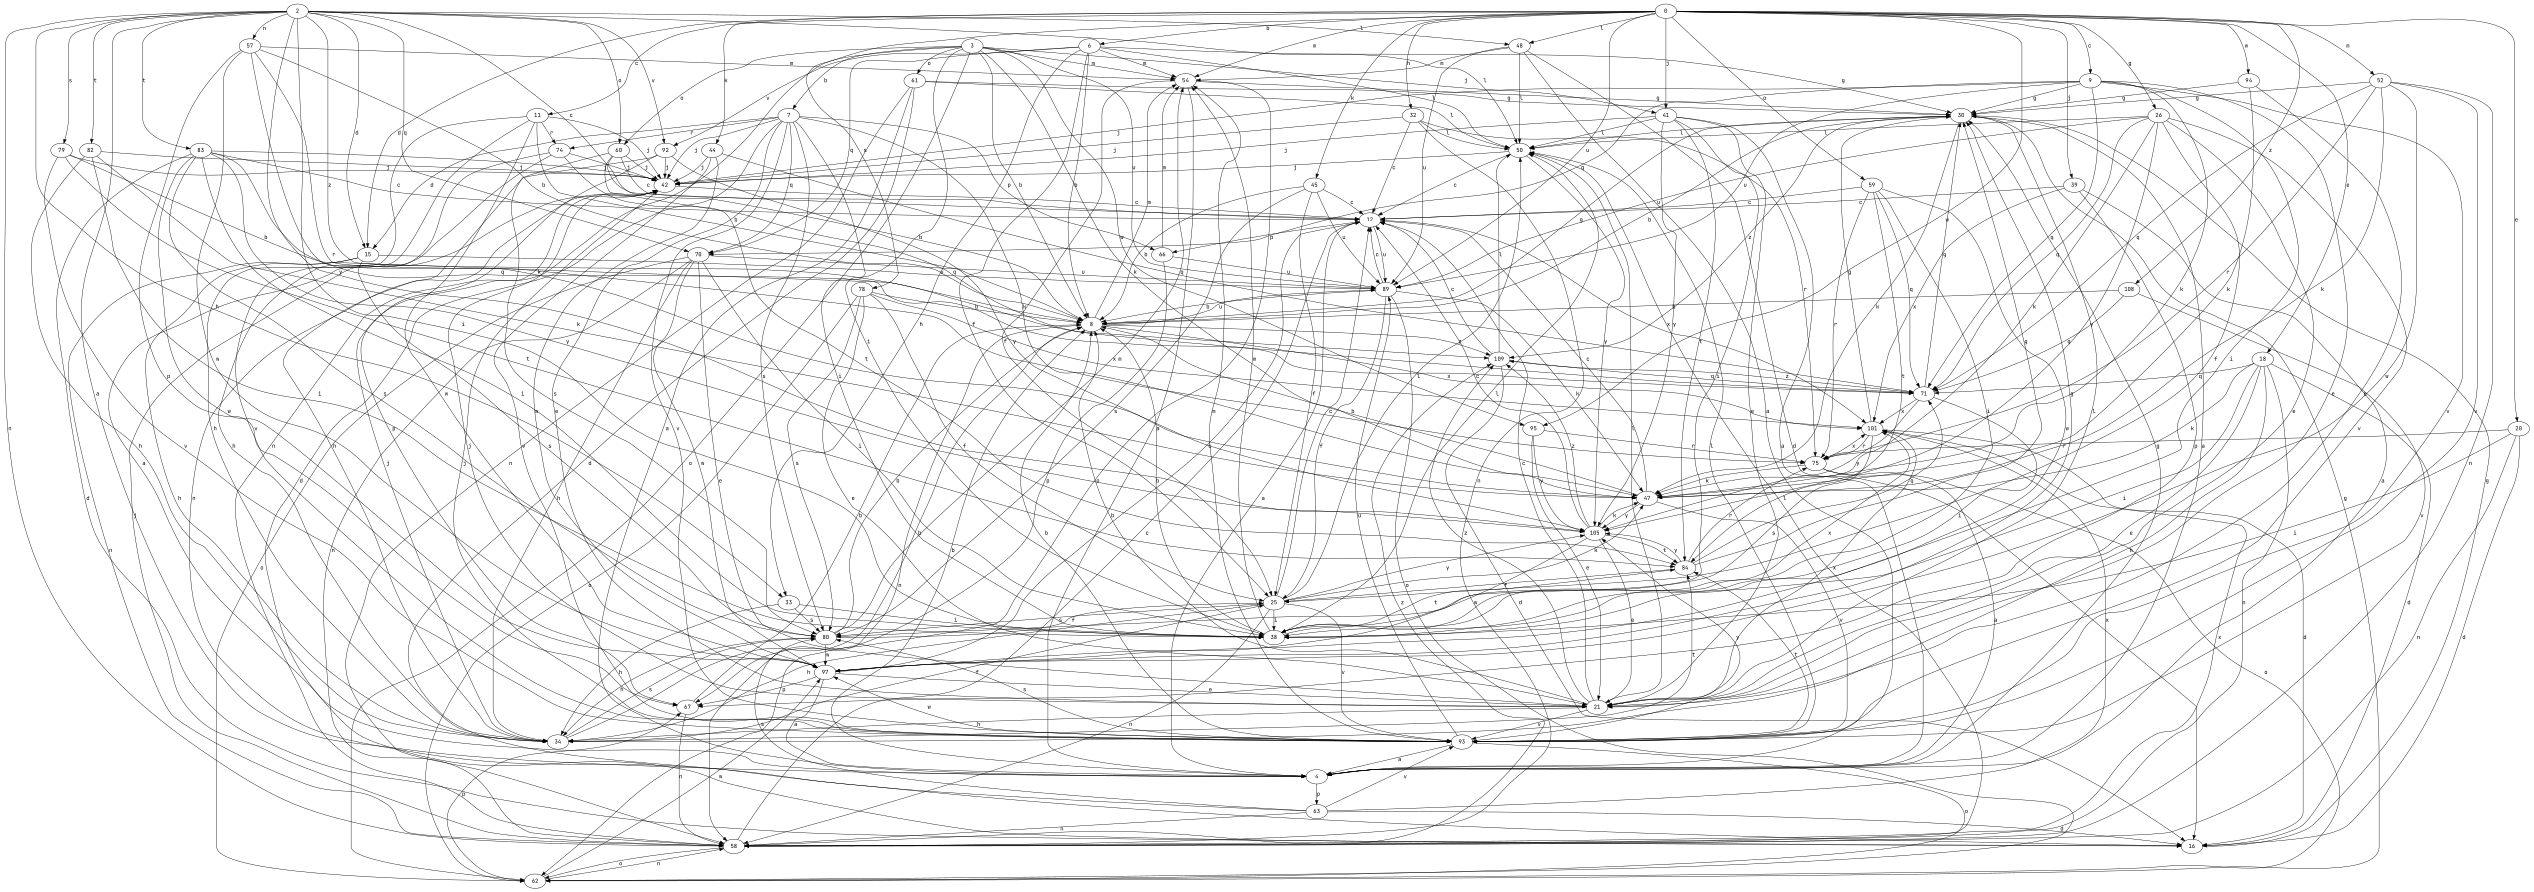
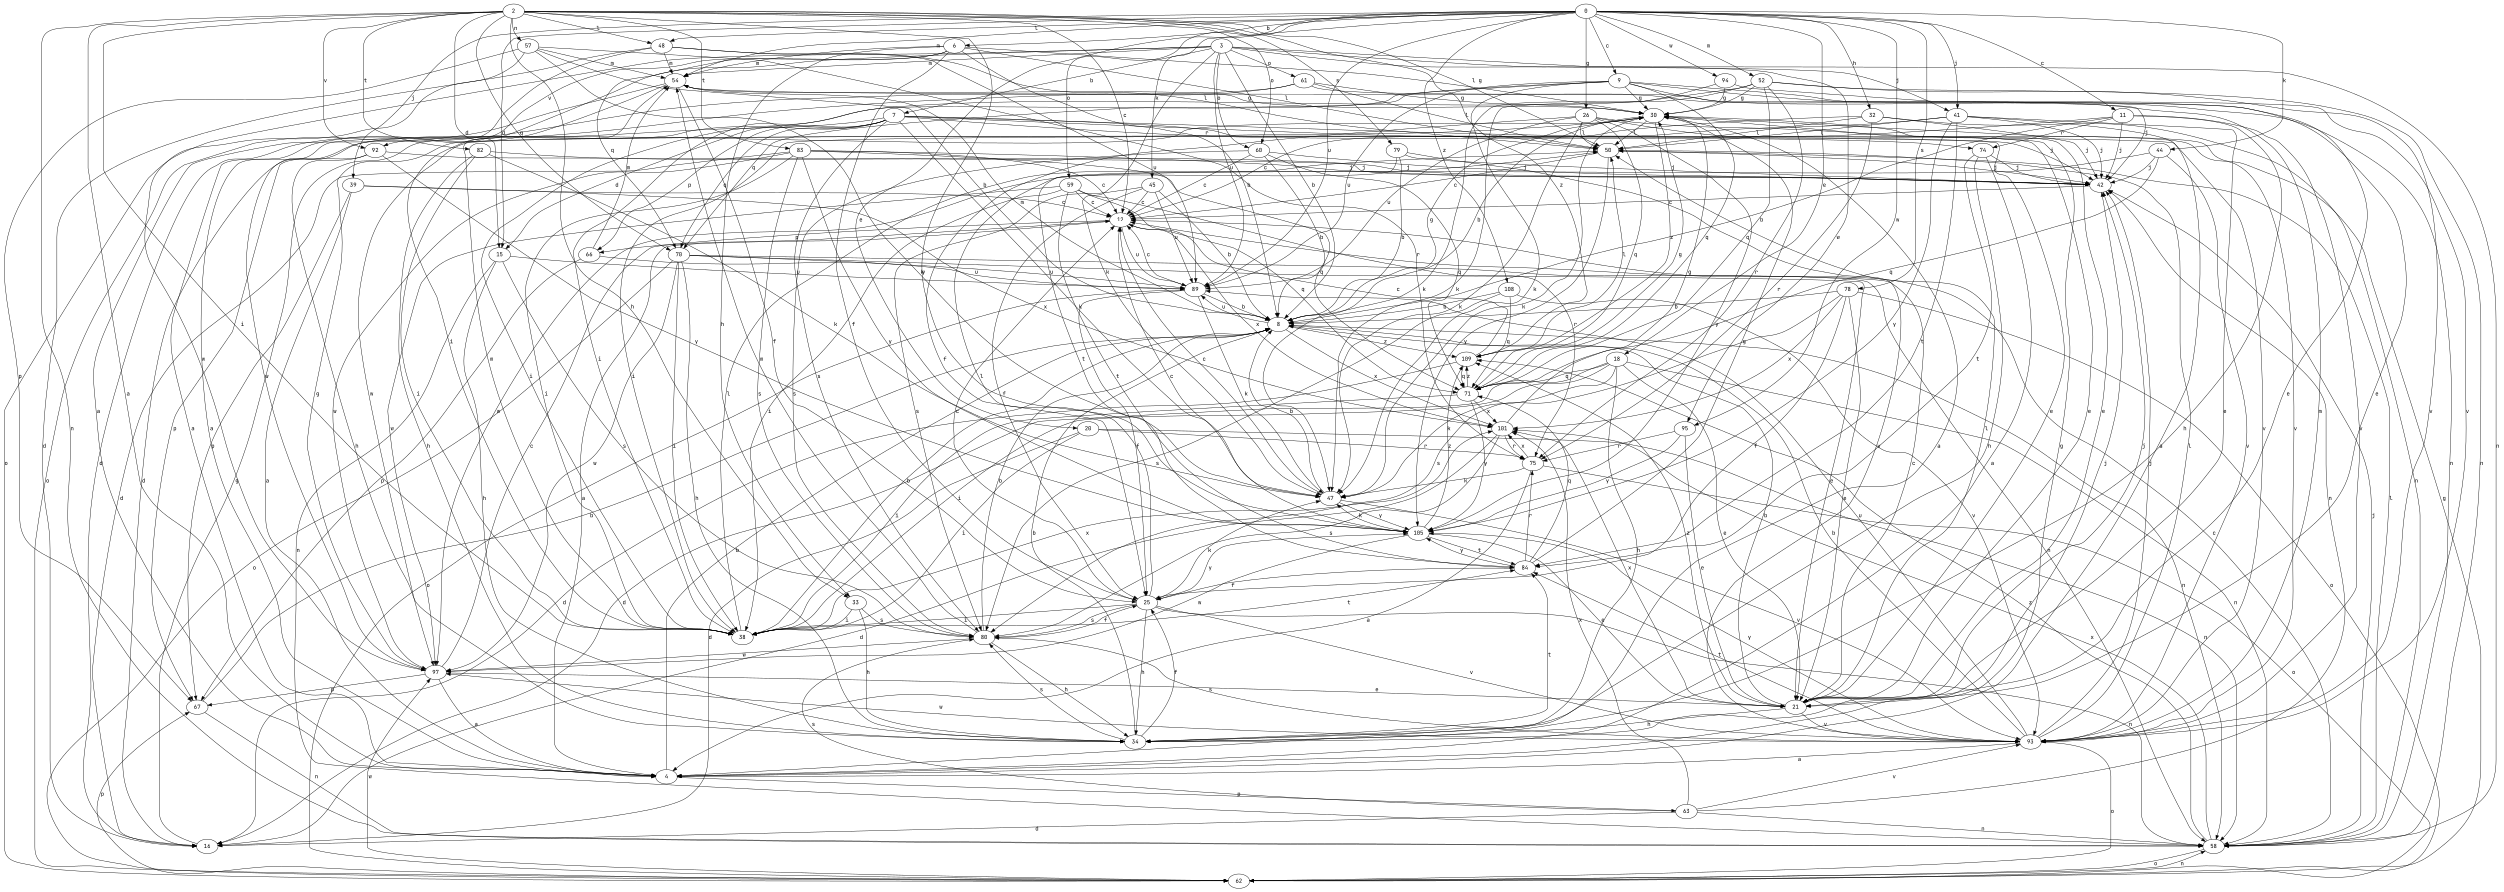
edge "30" -> "21": label "l" -> "e"
edge "108" -> "80": added, label "s"
